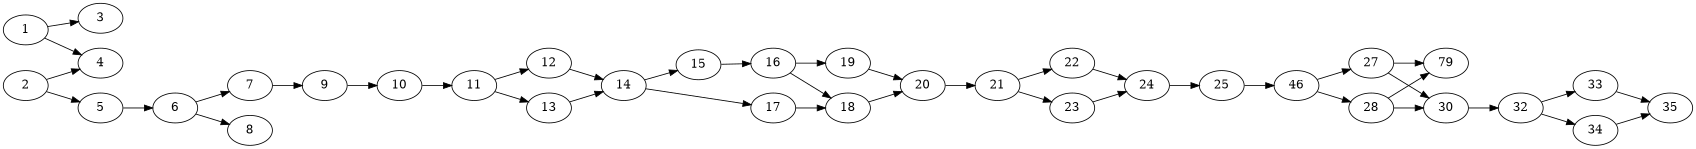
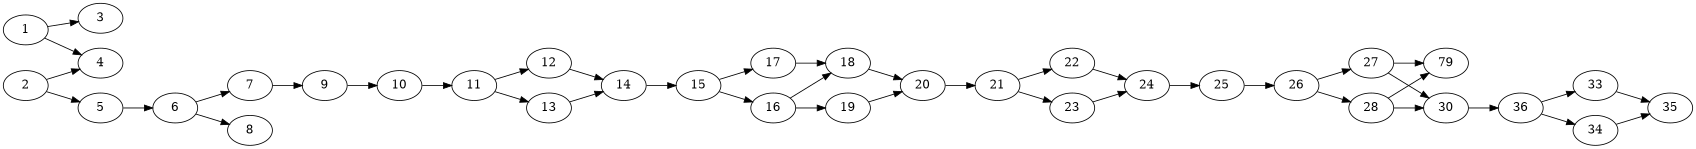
node "46": label "46" -> "26"
edge "14" -> "17": now "15" -> "17"
node "32": label "32" -> "36"
